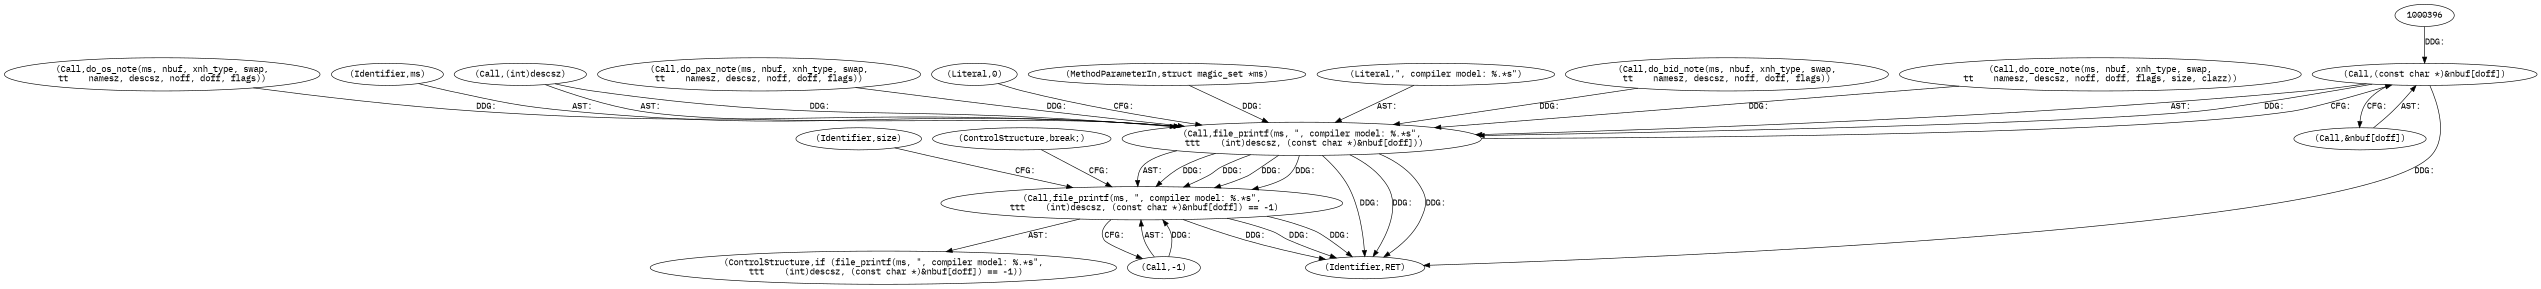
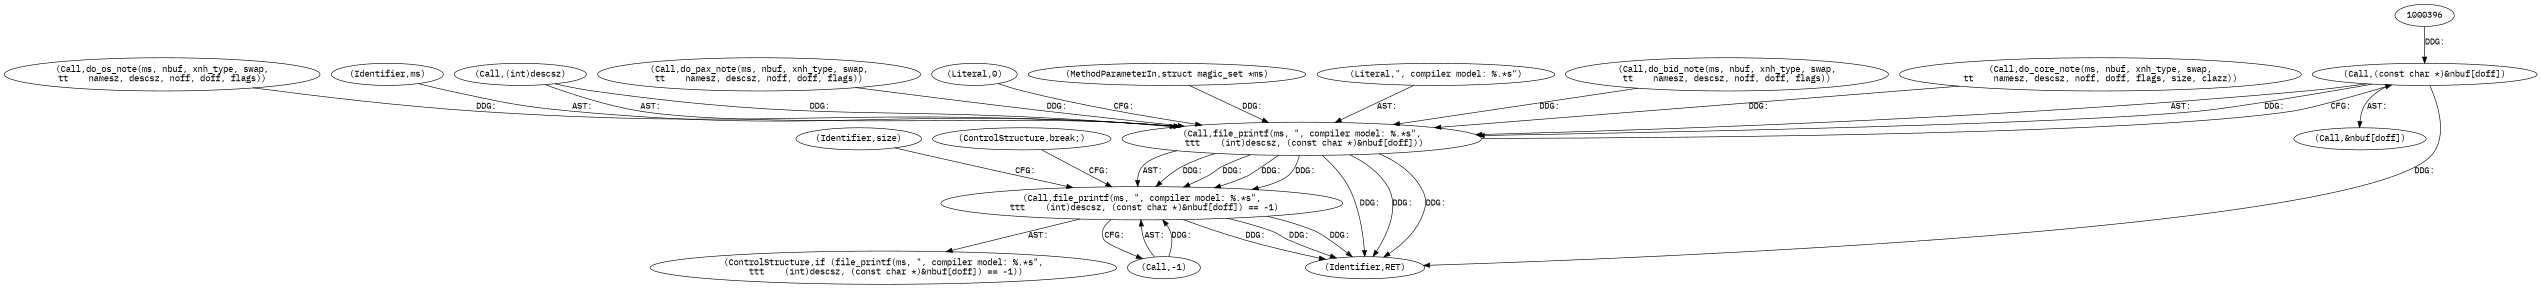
edge "(Call,(const char *)&nbuf[doff])" -> "(Call,&nbuf[doff])": label "CFG: " -> "AST: "
edge "(Call,&nbuf[doff])" -> "(Call,(const char *)&nbuf[doff])": removed, label "AST:"
